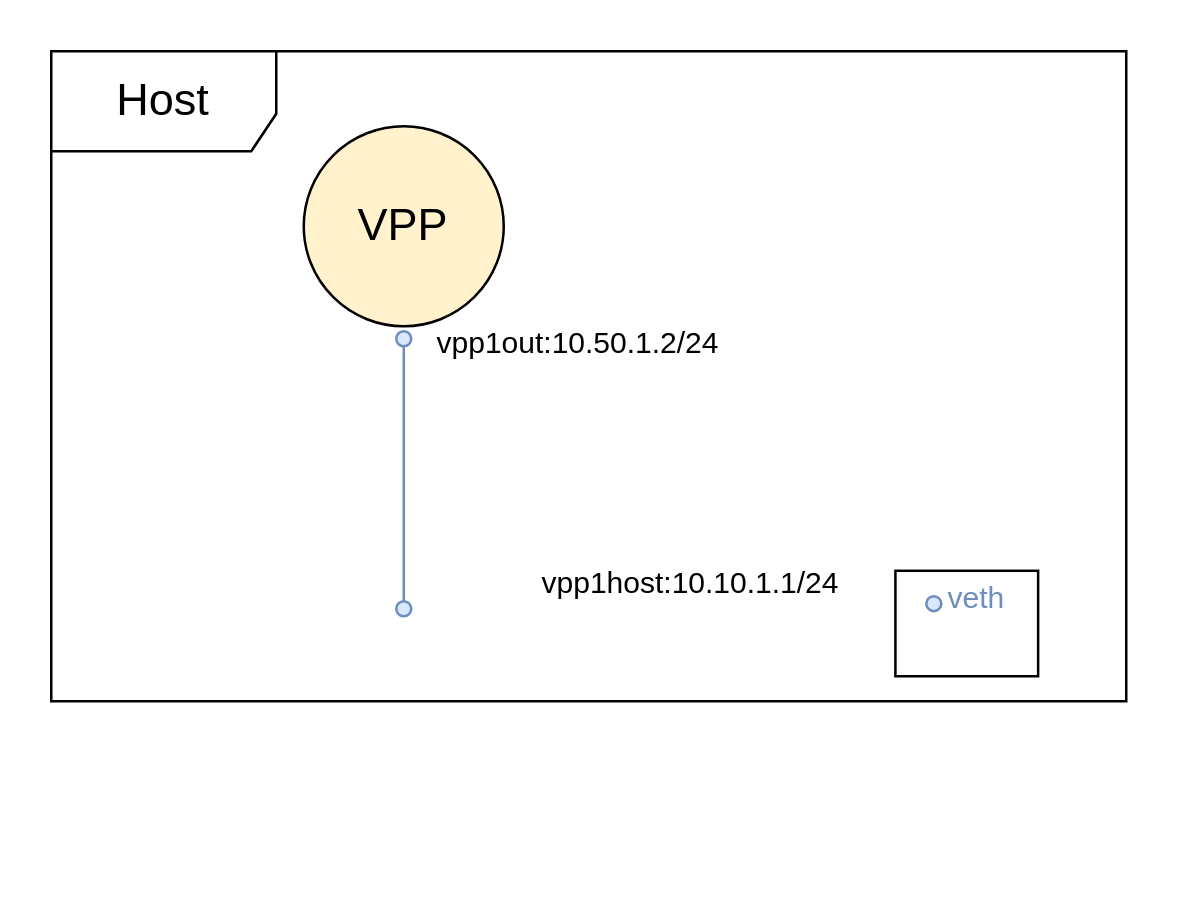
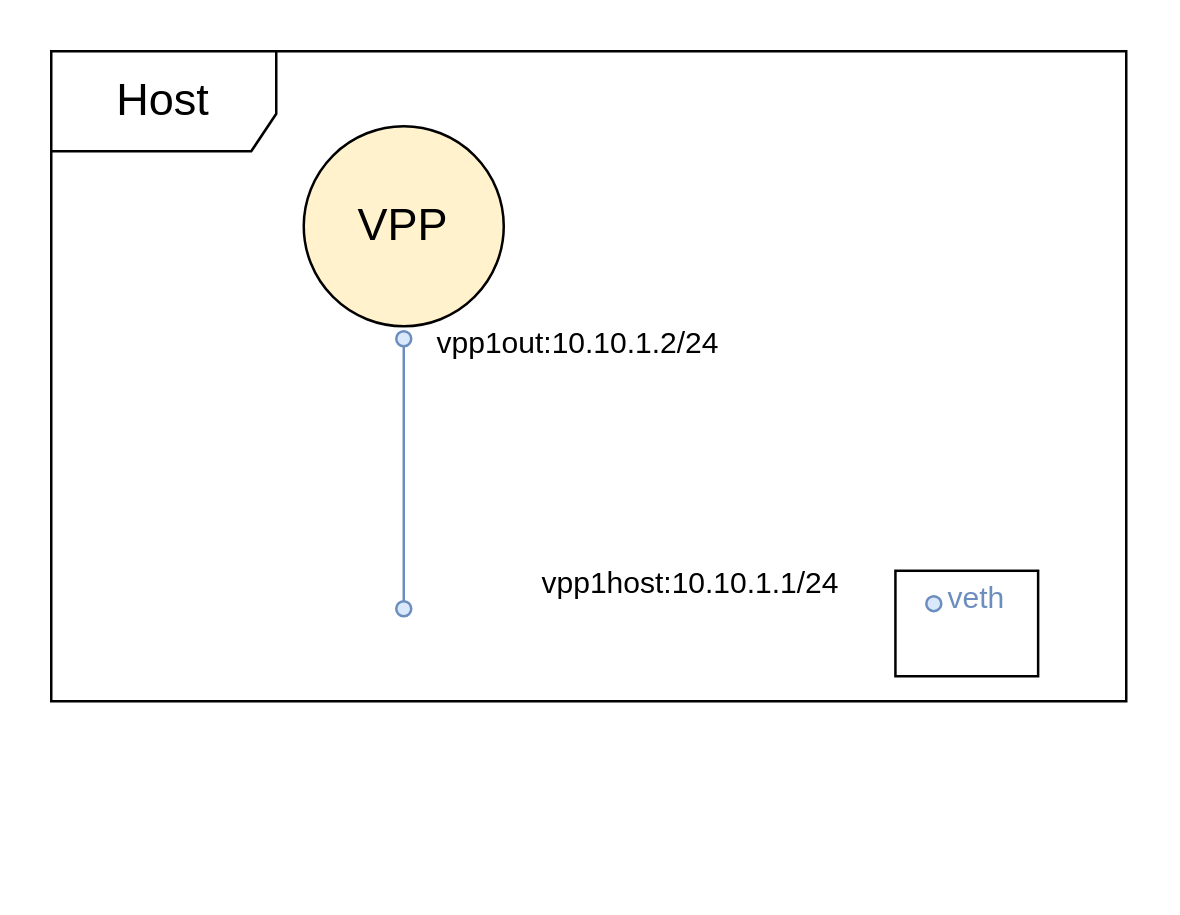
node "vpp1out:10.50.1.2/24": label "vpp1out:10.50.1.2/24" -> "vpp1out:10.10.1.2/24"
